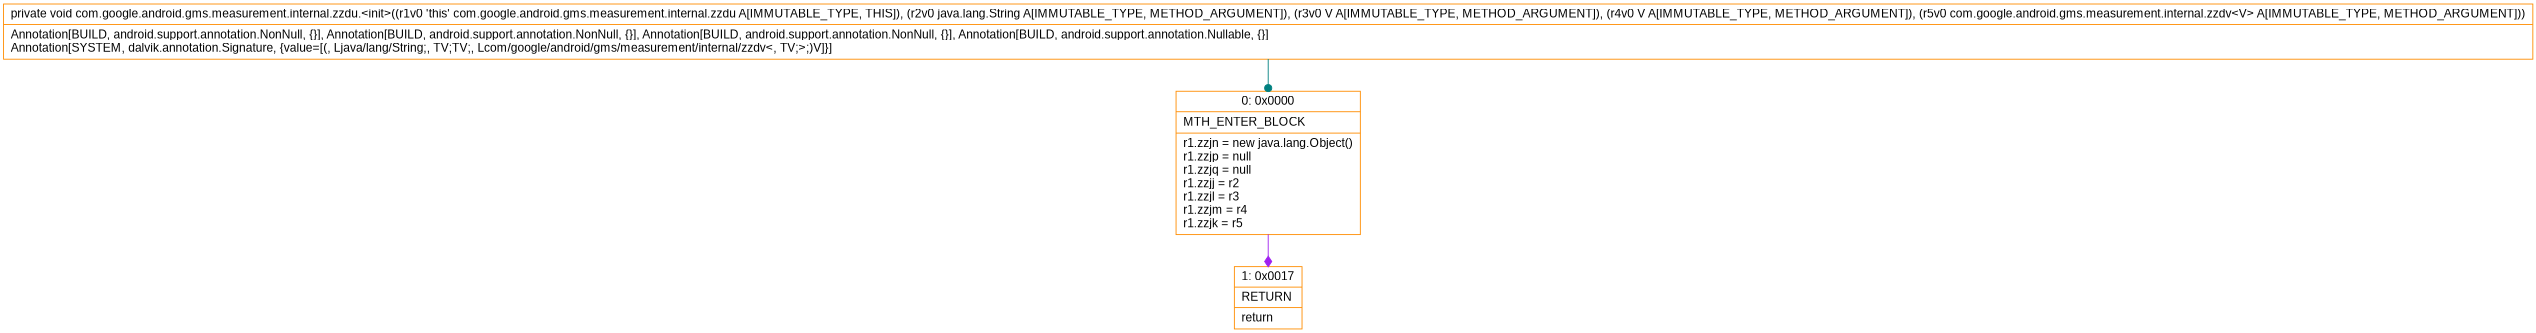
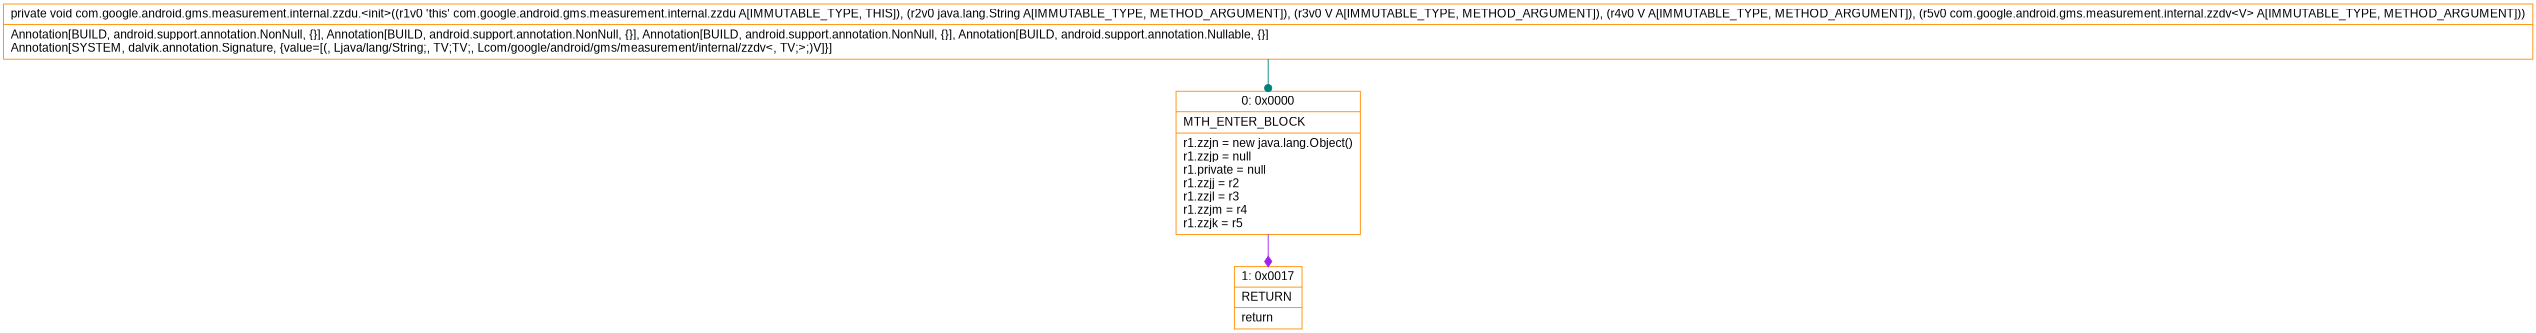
node "0: 0x0000": text "r1.zzjq = null" -> "r1.private = null"
